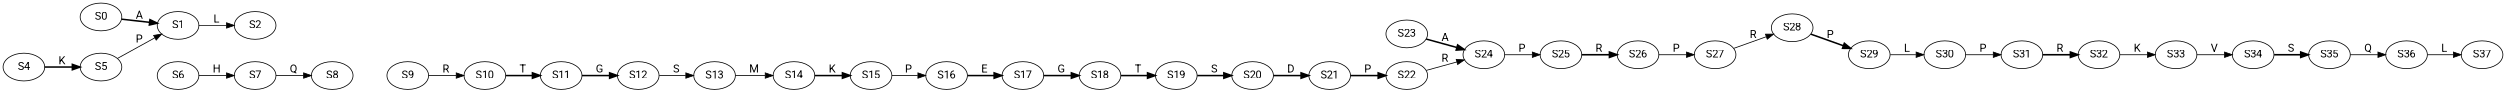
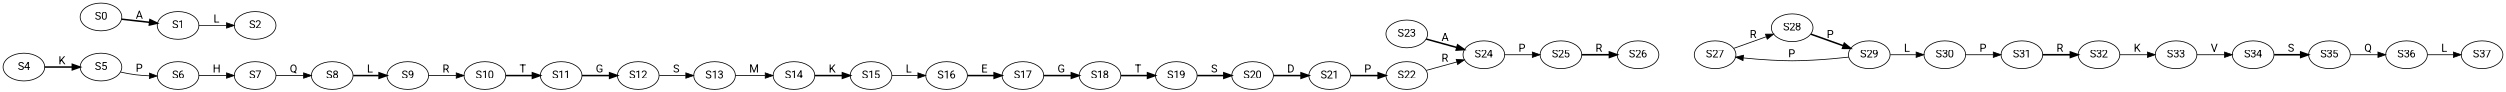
edge "S5" -> "S1": now "S5" -> "S6"
edge "S26" -> "S27": now "S29" -> "S27"
edge "S15" -> "S16": label "P" -> "L"
edge "S8" -> "S9": added, label "L"
